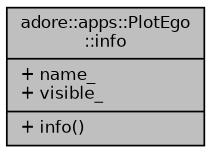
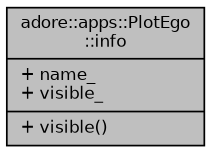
node "adore::apps::PlotEgo": text "+ info()" -> "+ visible()"
